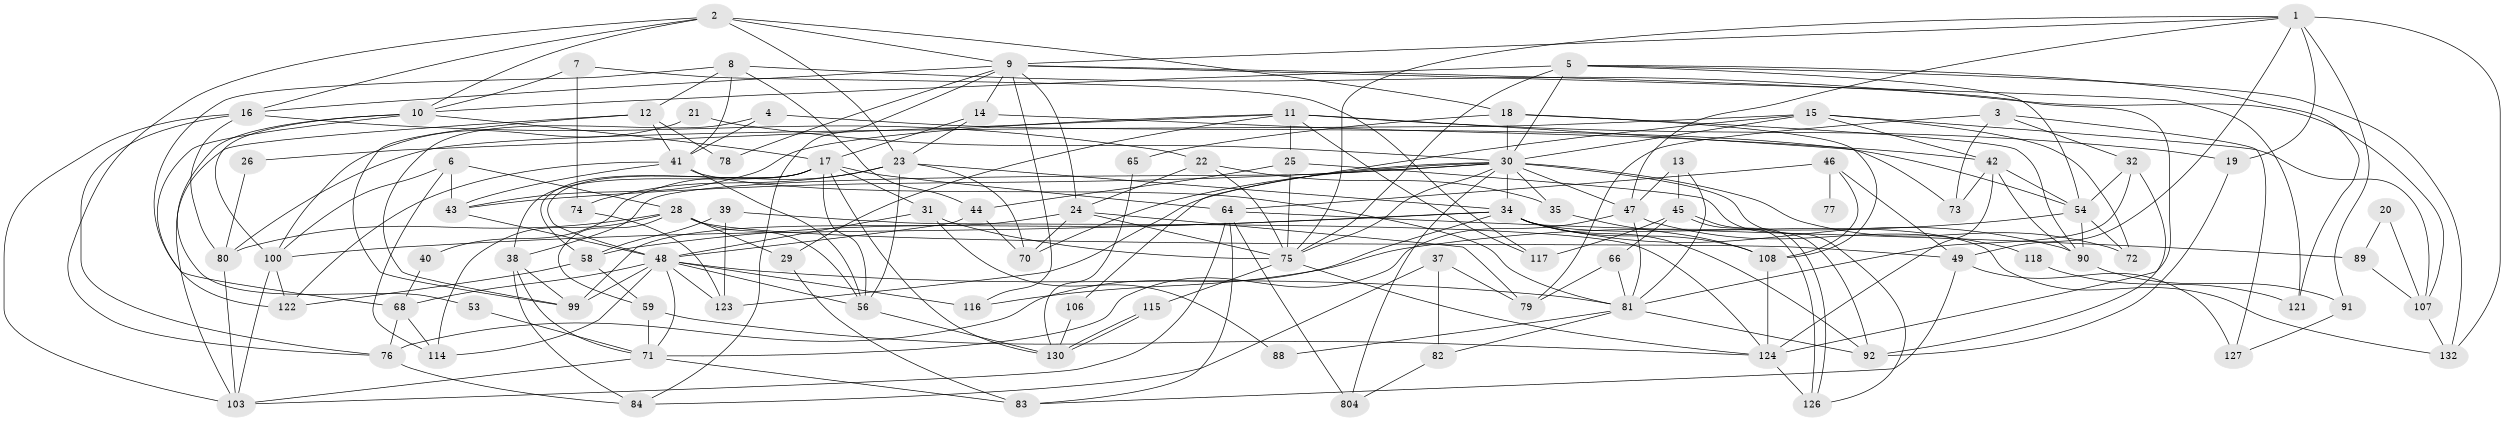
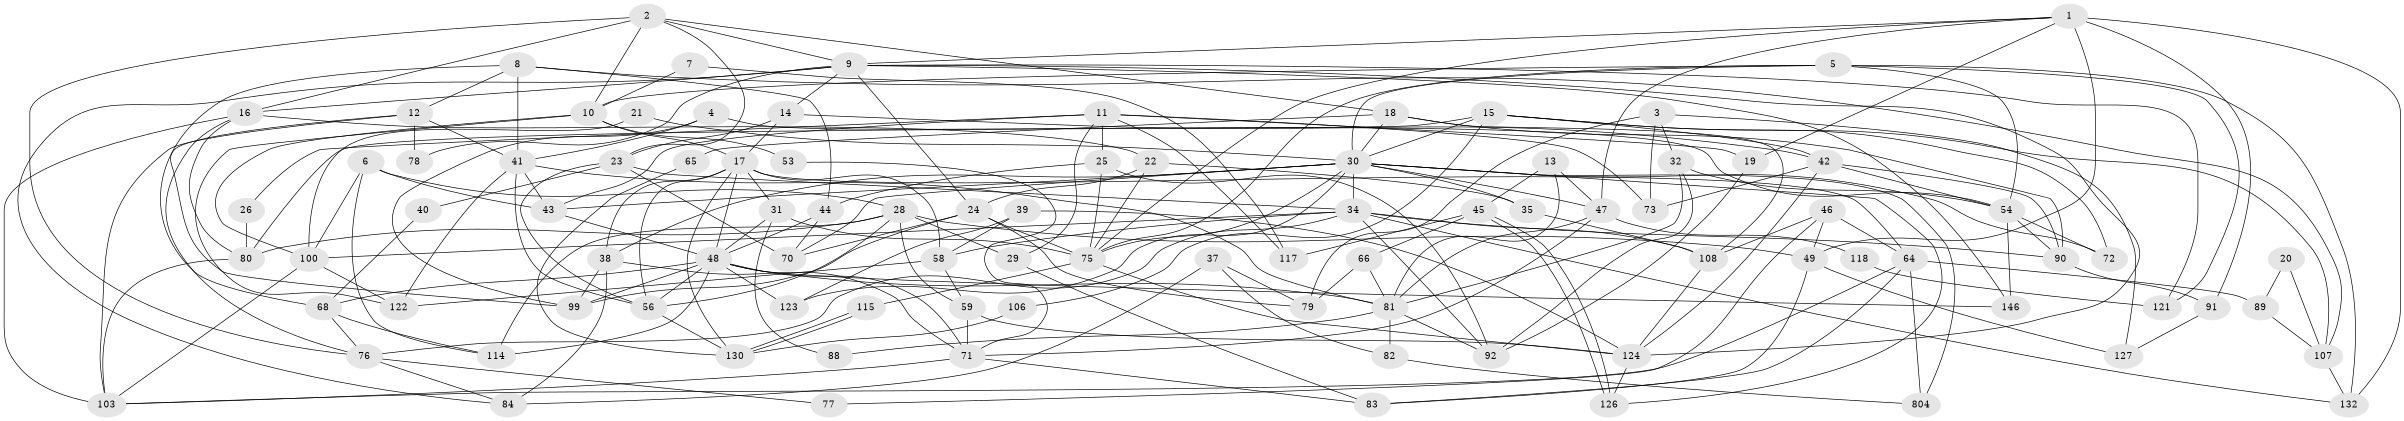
node "74": removed
node "116": label "116" -> "146"
edge "76" -- "77": added
